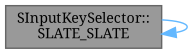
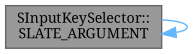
node "SInputKeySelector:: SLATE_SLATE": label "SInputKeySelector:: SLATE_SLATE" -> "SInputKeySelector:: SLATE_ARGUMENT"
